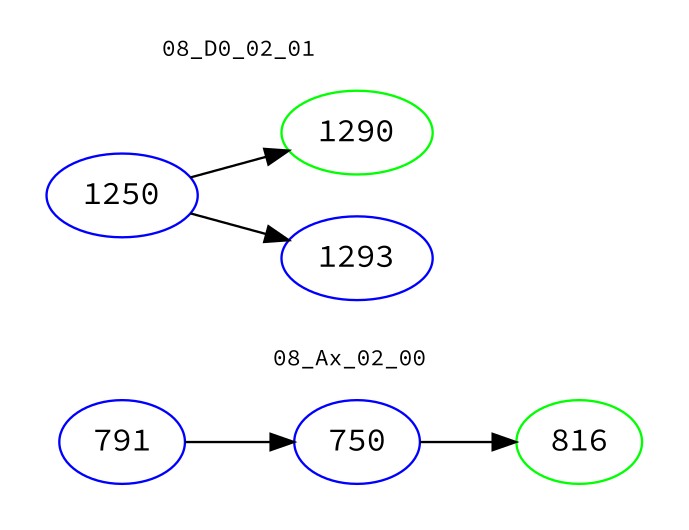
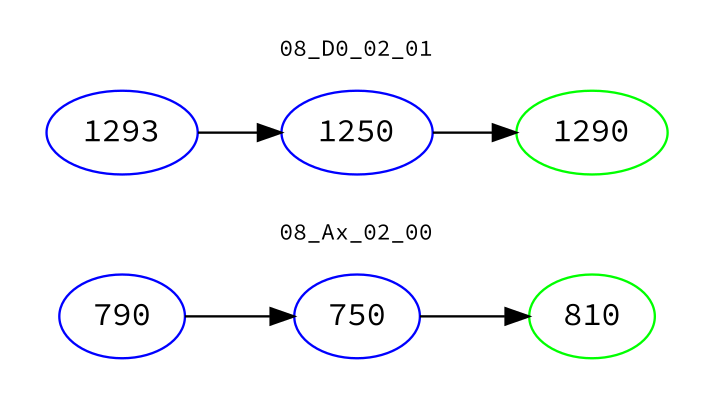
edge "1250" -> "1293": reversed
node "791": label "791" -> "790"
node "816": label "816" -> "810"
